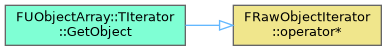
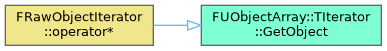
edge "FUObjectArray::TIterator ::GetObject" -> "FRawObjectIterator ::operator*": reversed
